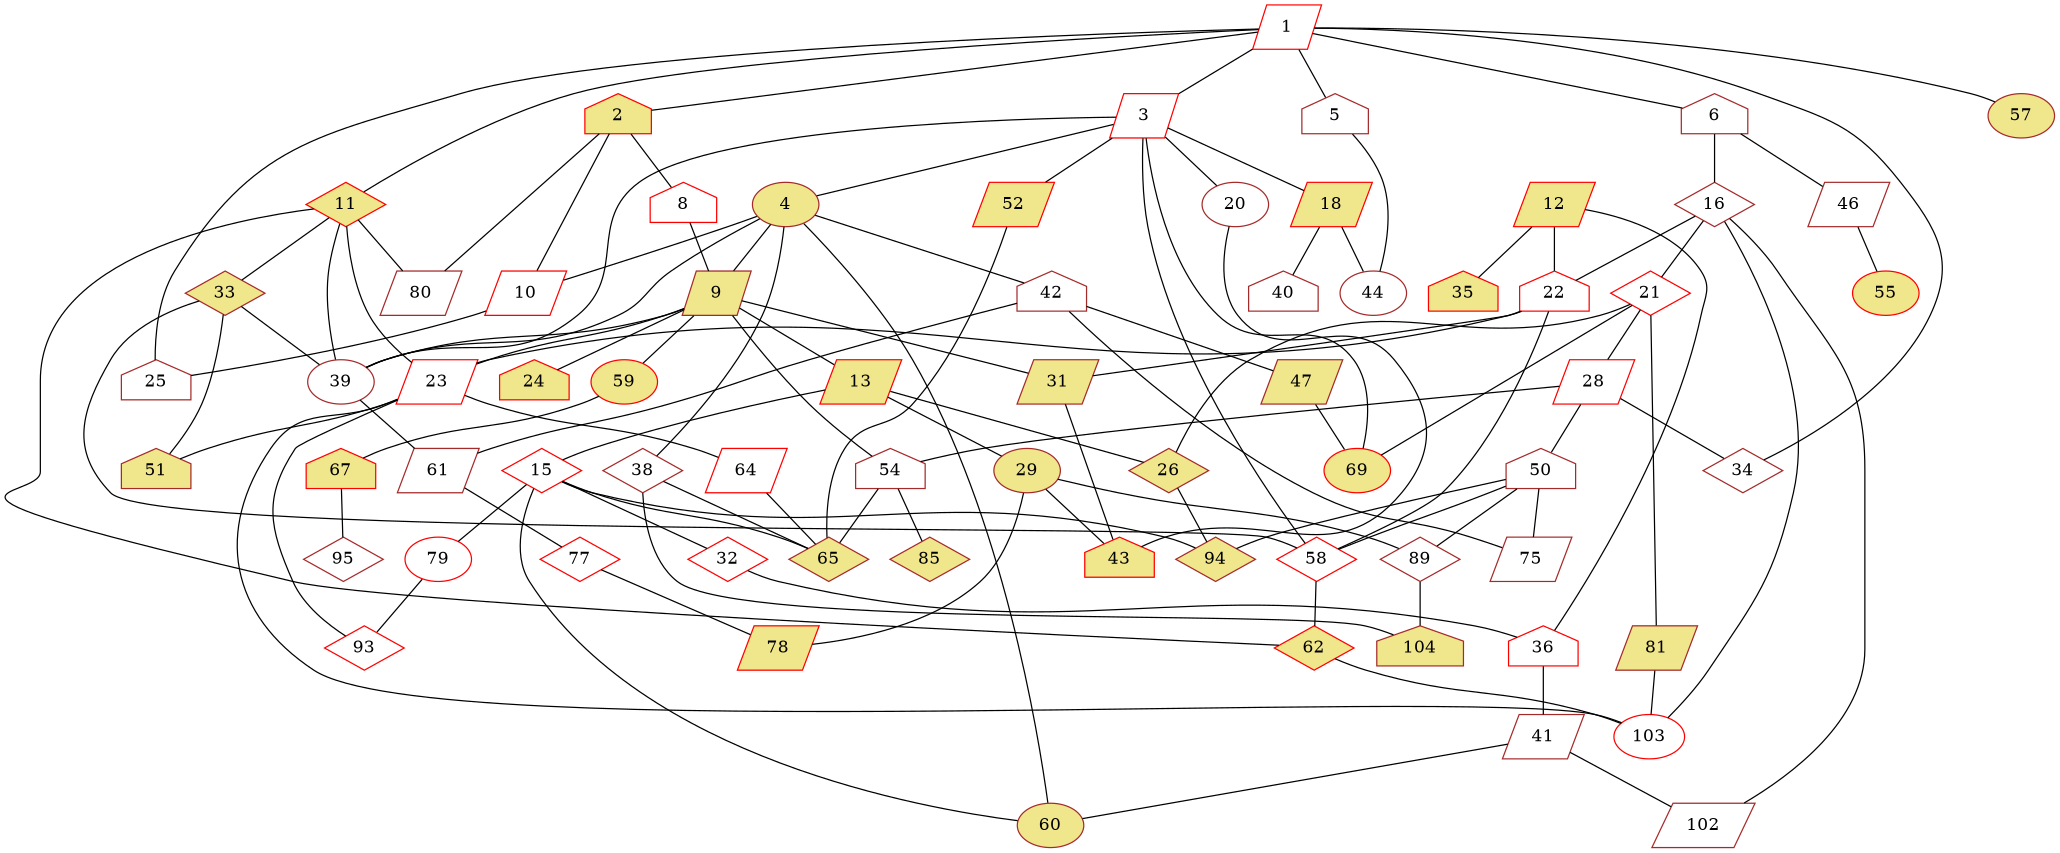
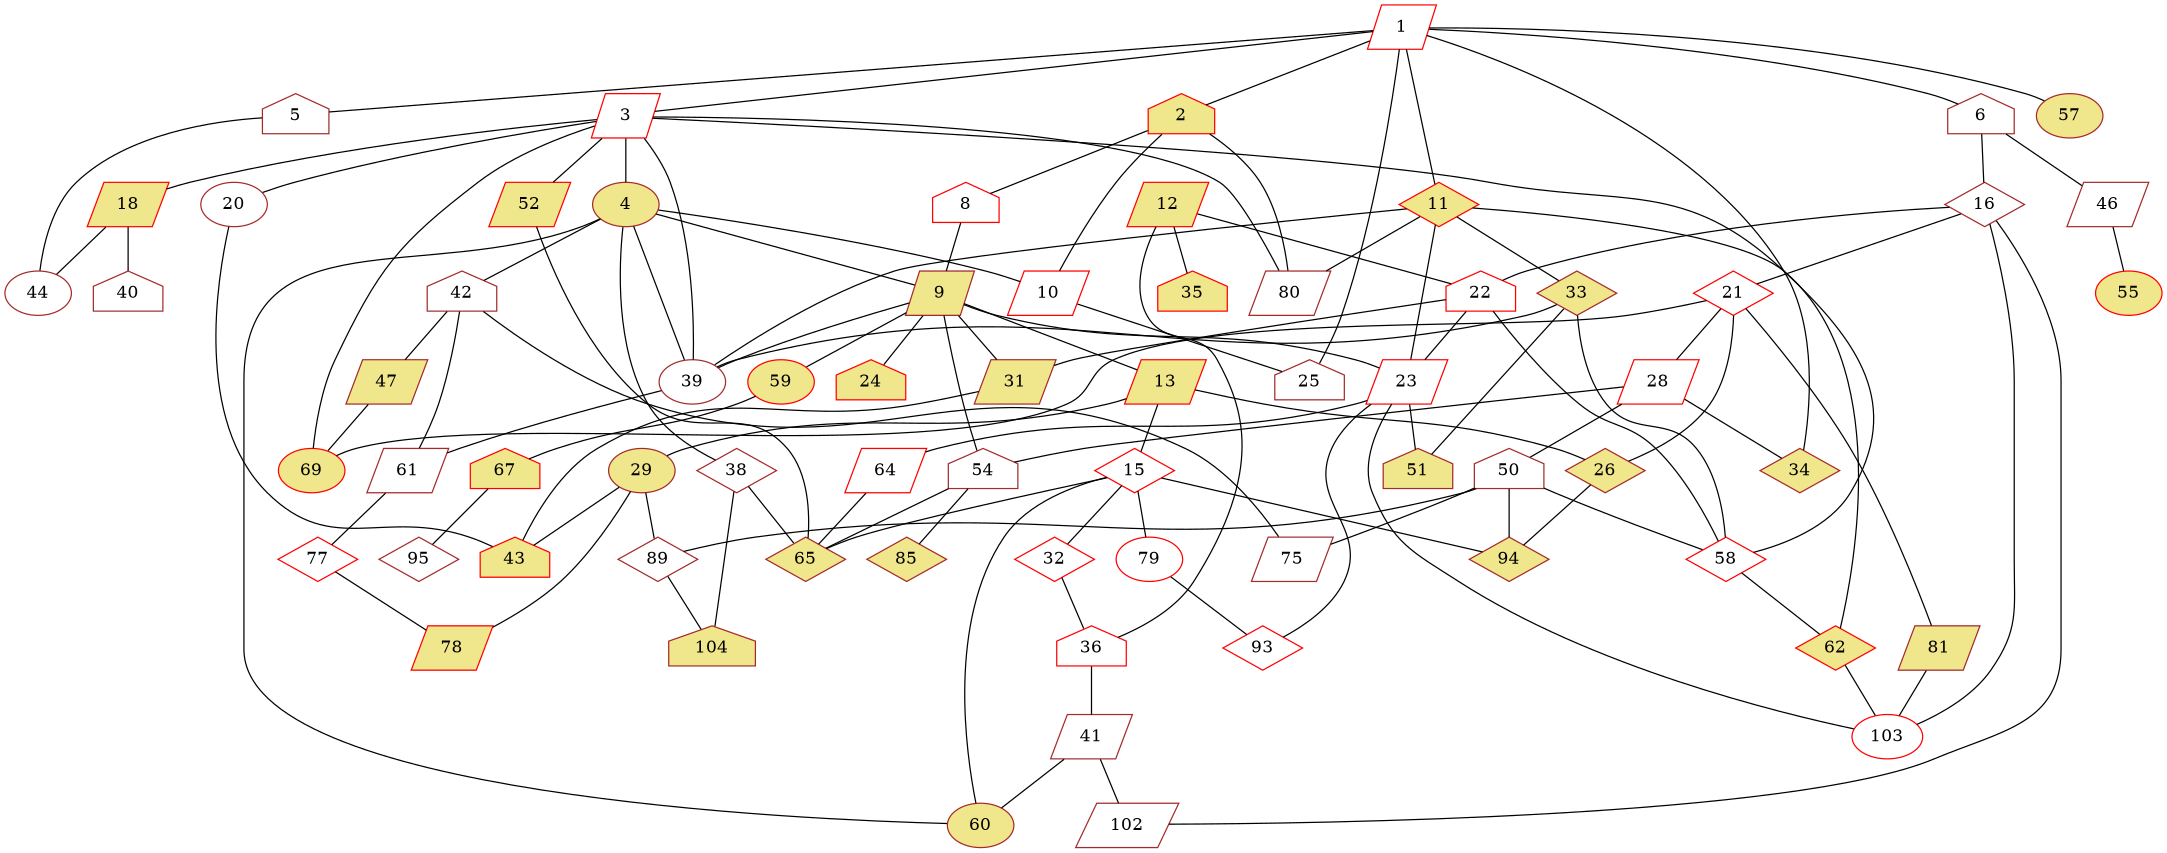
edge "3" -- "80": added
node "34": fillcolor white -> khaki
